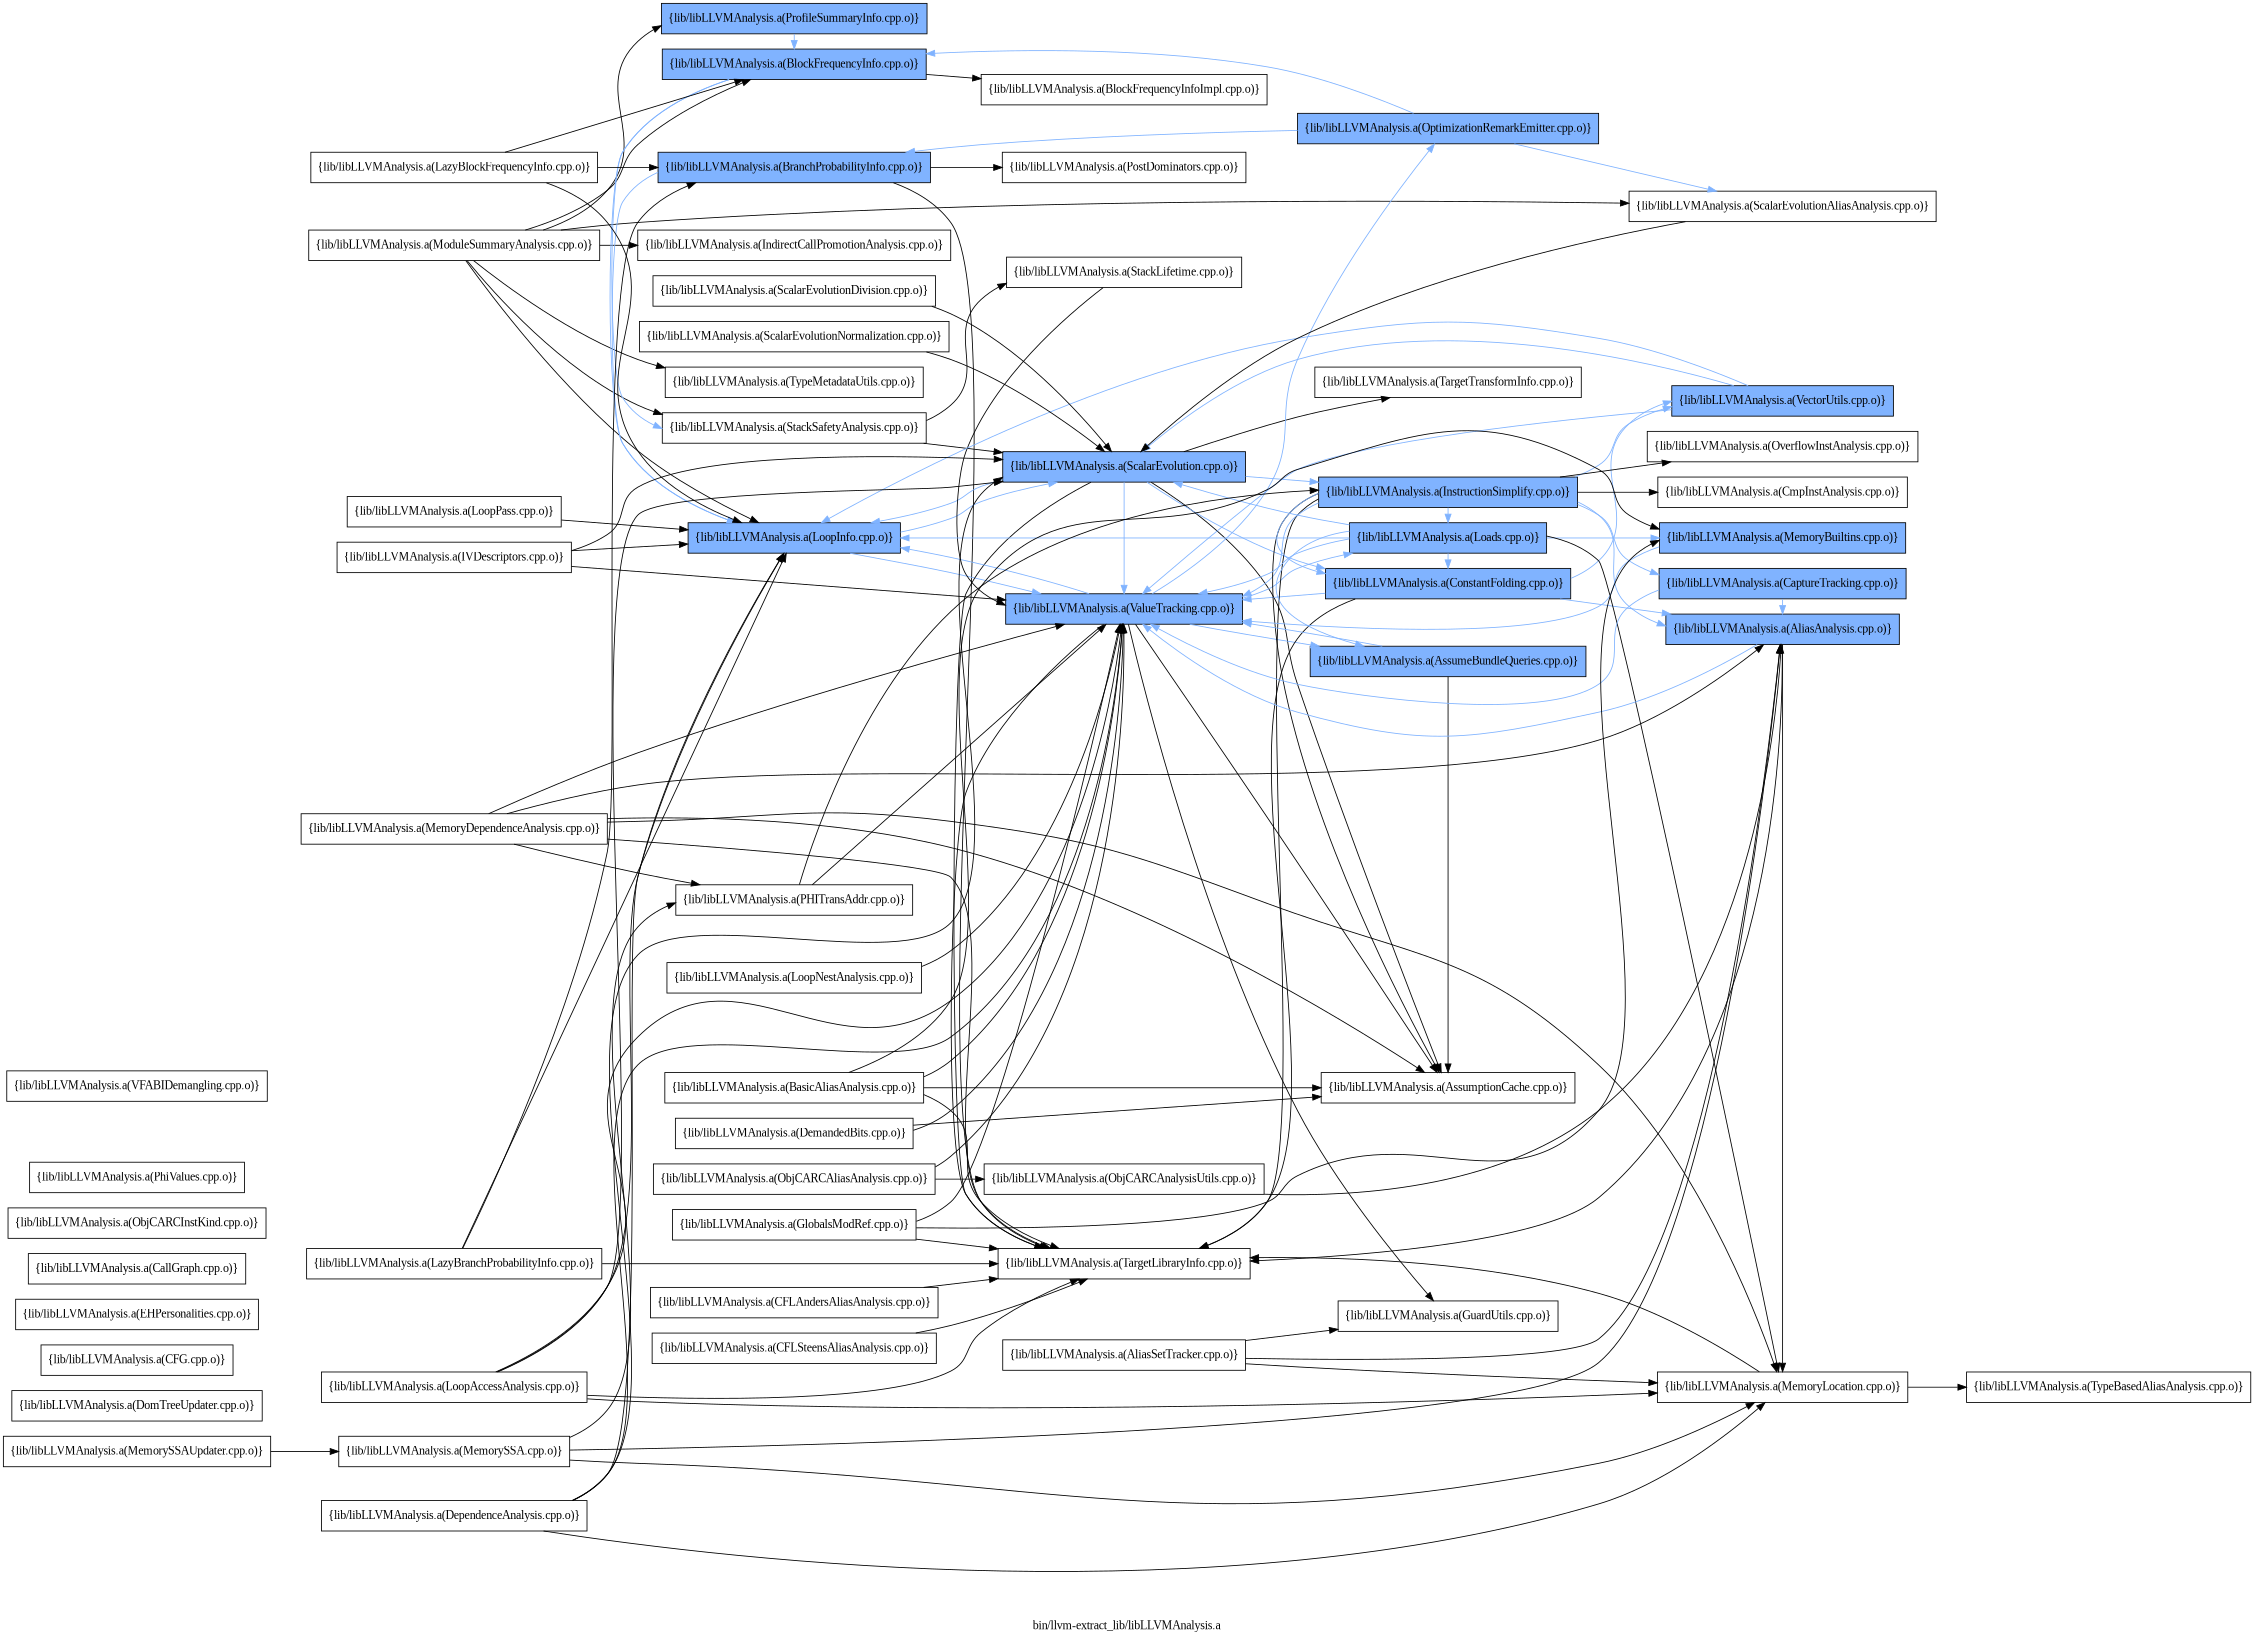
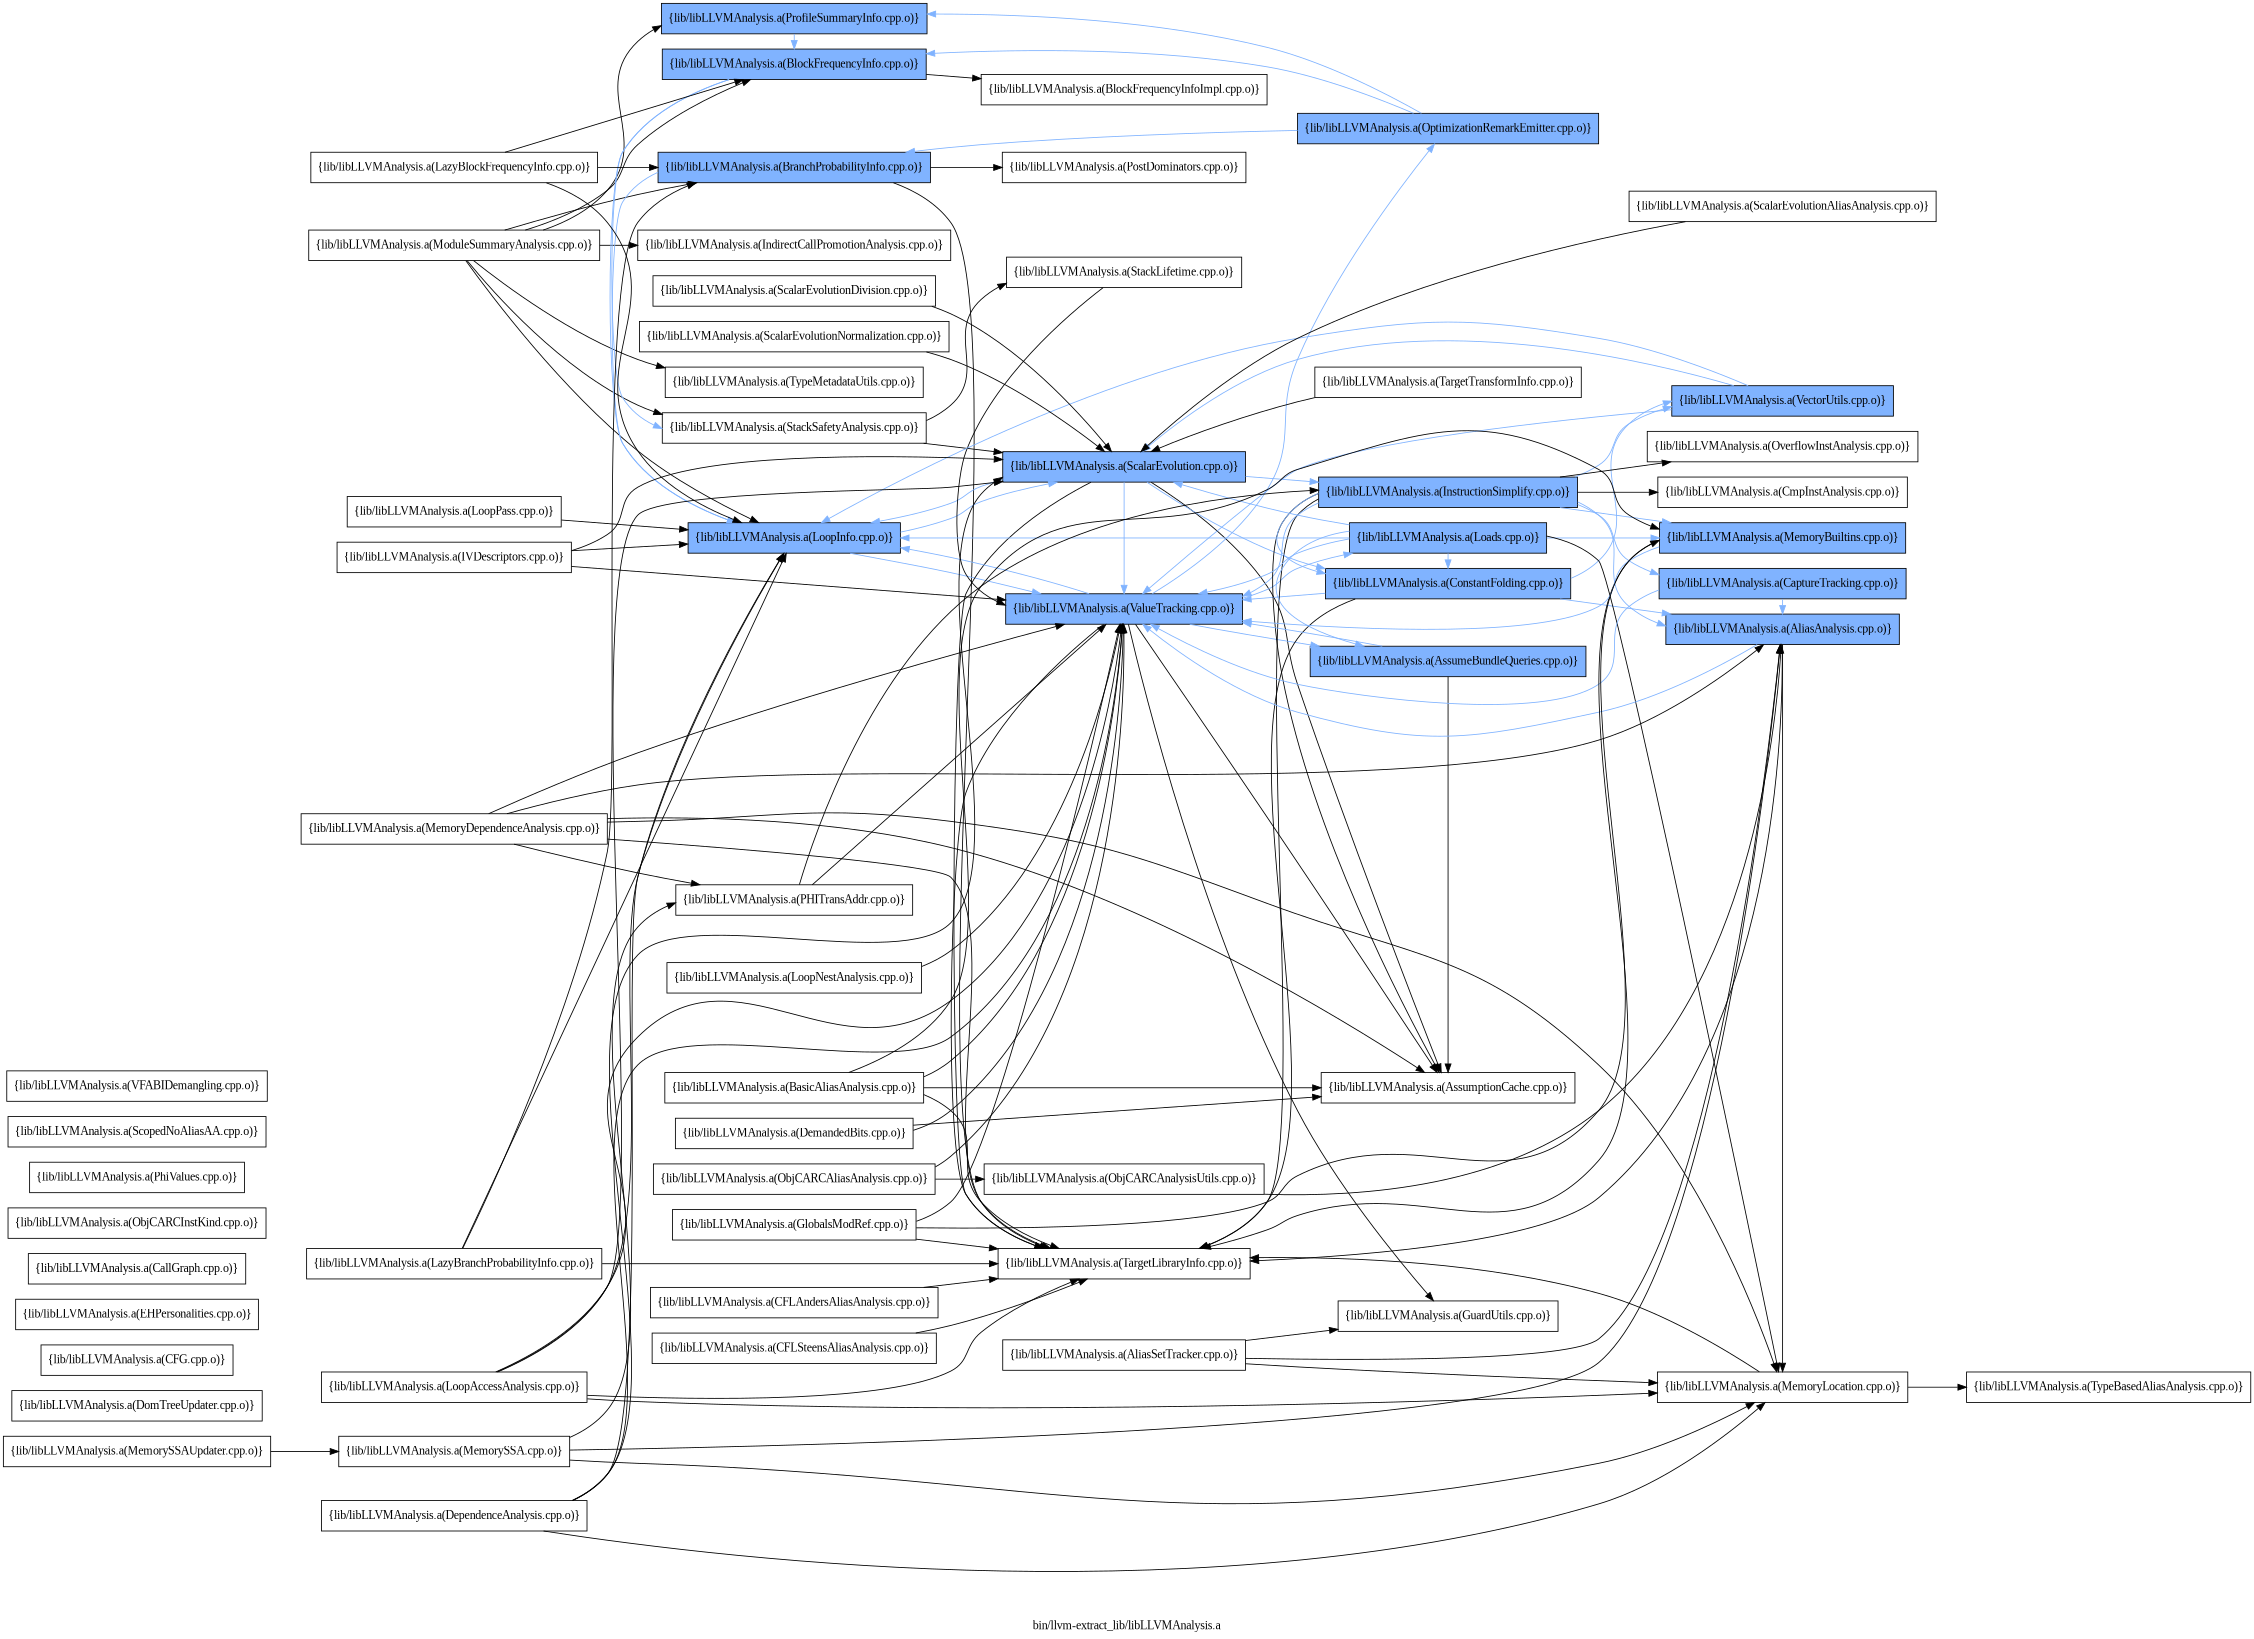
edge "{lib/libLLVMAnalysis.a(OptimizationRemarkEmitter.cpp.o)}" -> "{lib/libLLVMAnalysis.a(ScalarEvolutionAliasAnalysis.cpp.o)}": now "{lib/libLLVMAnalysis.a(OptimizationRemarkEmitter.cpp.o)}" -> "{lib/libLLVMAnalysis.a(ProfileSummaryInfo.cpp.o)}"
edge "{lib/libLLVMAnalysis.a(ModuleSummaryAnalysis.cpp.o)}" -> "{lib/libLLVMAnalysis.a(ScalarEvolutionAliasAnalysis.cpp.o)}": now "{lib/libLLVMAnalysis.a(ModuleSummaryAnalysis.cpp.o)}" -> "{lib/libLLVMAnalysis.a(BranchProbabilityInfo.cpp.o)}"
edge "{lib/libLLVMAnalysis.a(ScalarEvolution.cpp.o)}" -> "{lib/libLLVMAnalysis.a(TargetTransformInfo.cpp.o)}": reversed
edge "{lib/libLLVMAnalysis.a(InstructionSimplify.cpp.o)}" -> "{lib/libLLVMAnalysis.a(Loads.cpp.o)}": now "{lib/libLLVMAnalysis.a(InstructionSimplify.cpp.o)}" -> "{lib/libLLVMAnalysis.a(MemoryBuiltins.cpp.o)}"
edge "{lib/libLLVMAnalysis.a(MemoryBuiltins.cpp.o)}" -> "{lib/libLLVMAnalysis.a(TargetLibraryInfo.cpp.o)}": added
node "{lib/libLLVMAnalysis.a(ScopedNoAliasAA.cpp.o)}": added
